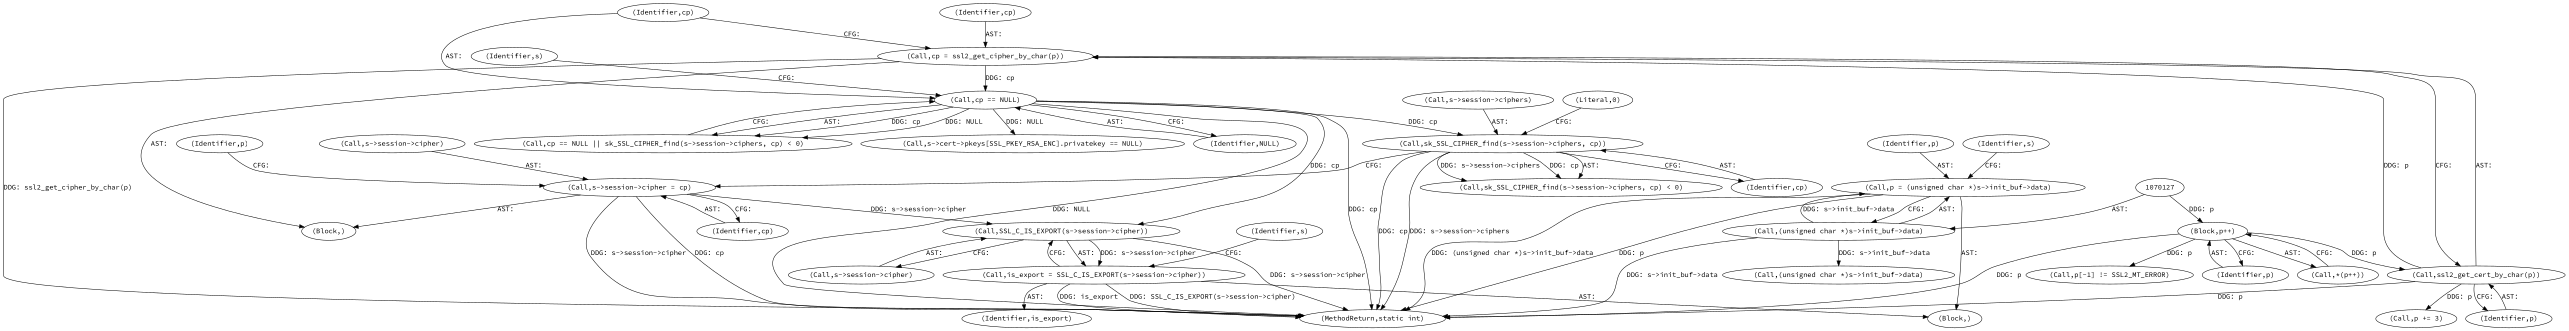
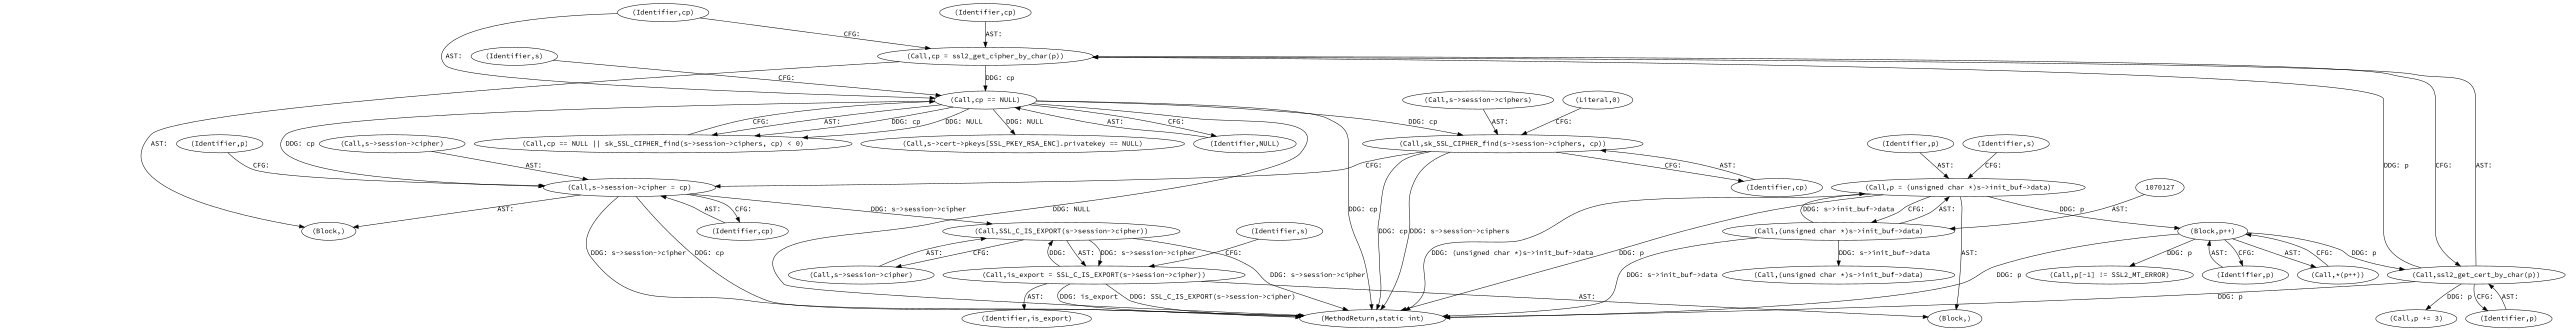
edge "(Call,cp == NULL)" -> "(Call,SSL_C_IS_EXPORT(s->session->cipher))": now "(Call,cp == NULL)" -> "(Call,s->session->cipher = cp)"
node "(Call,sk_SSL_CIPHER_find(s->session->ciphers, cp) < 0)": removed
edge "1070127" -> "(Block,p++)": now "(Call,p = (unsigned char *)s->init_buf->data)" -> "(Block,p++)"
edge "(Call,is_export = SSL_C_IS_EXPORT(s->session->cipher))" -> "(Call,SSL_C_IS_EXPORT(s->session->cipher))": label "CFG: " -> "DDG: "
edge "(Call,cp = ssl2_get_cipher_by_char(p))" -> "(MethodReturn,static int)": removed, label "DDG: ssl2_get_cipher_by_char(p)"
